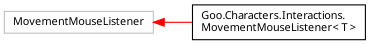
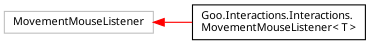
node "Goo.Characters.Interactions. MovementMouseListener< T >": label "Goo.Characters.Interactions. MovementMouseListener< T >" -> "Goo.Interactions.Interactions. MovementMouseListener< T >"
